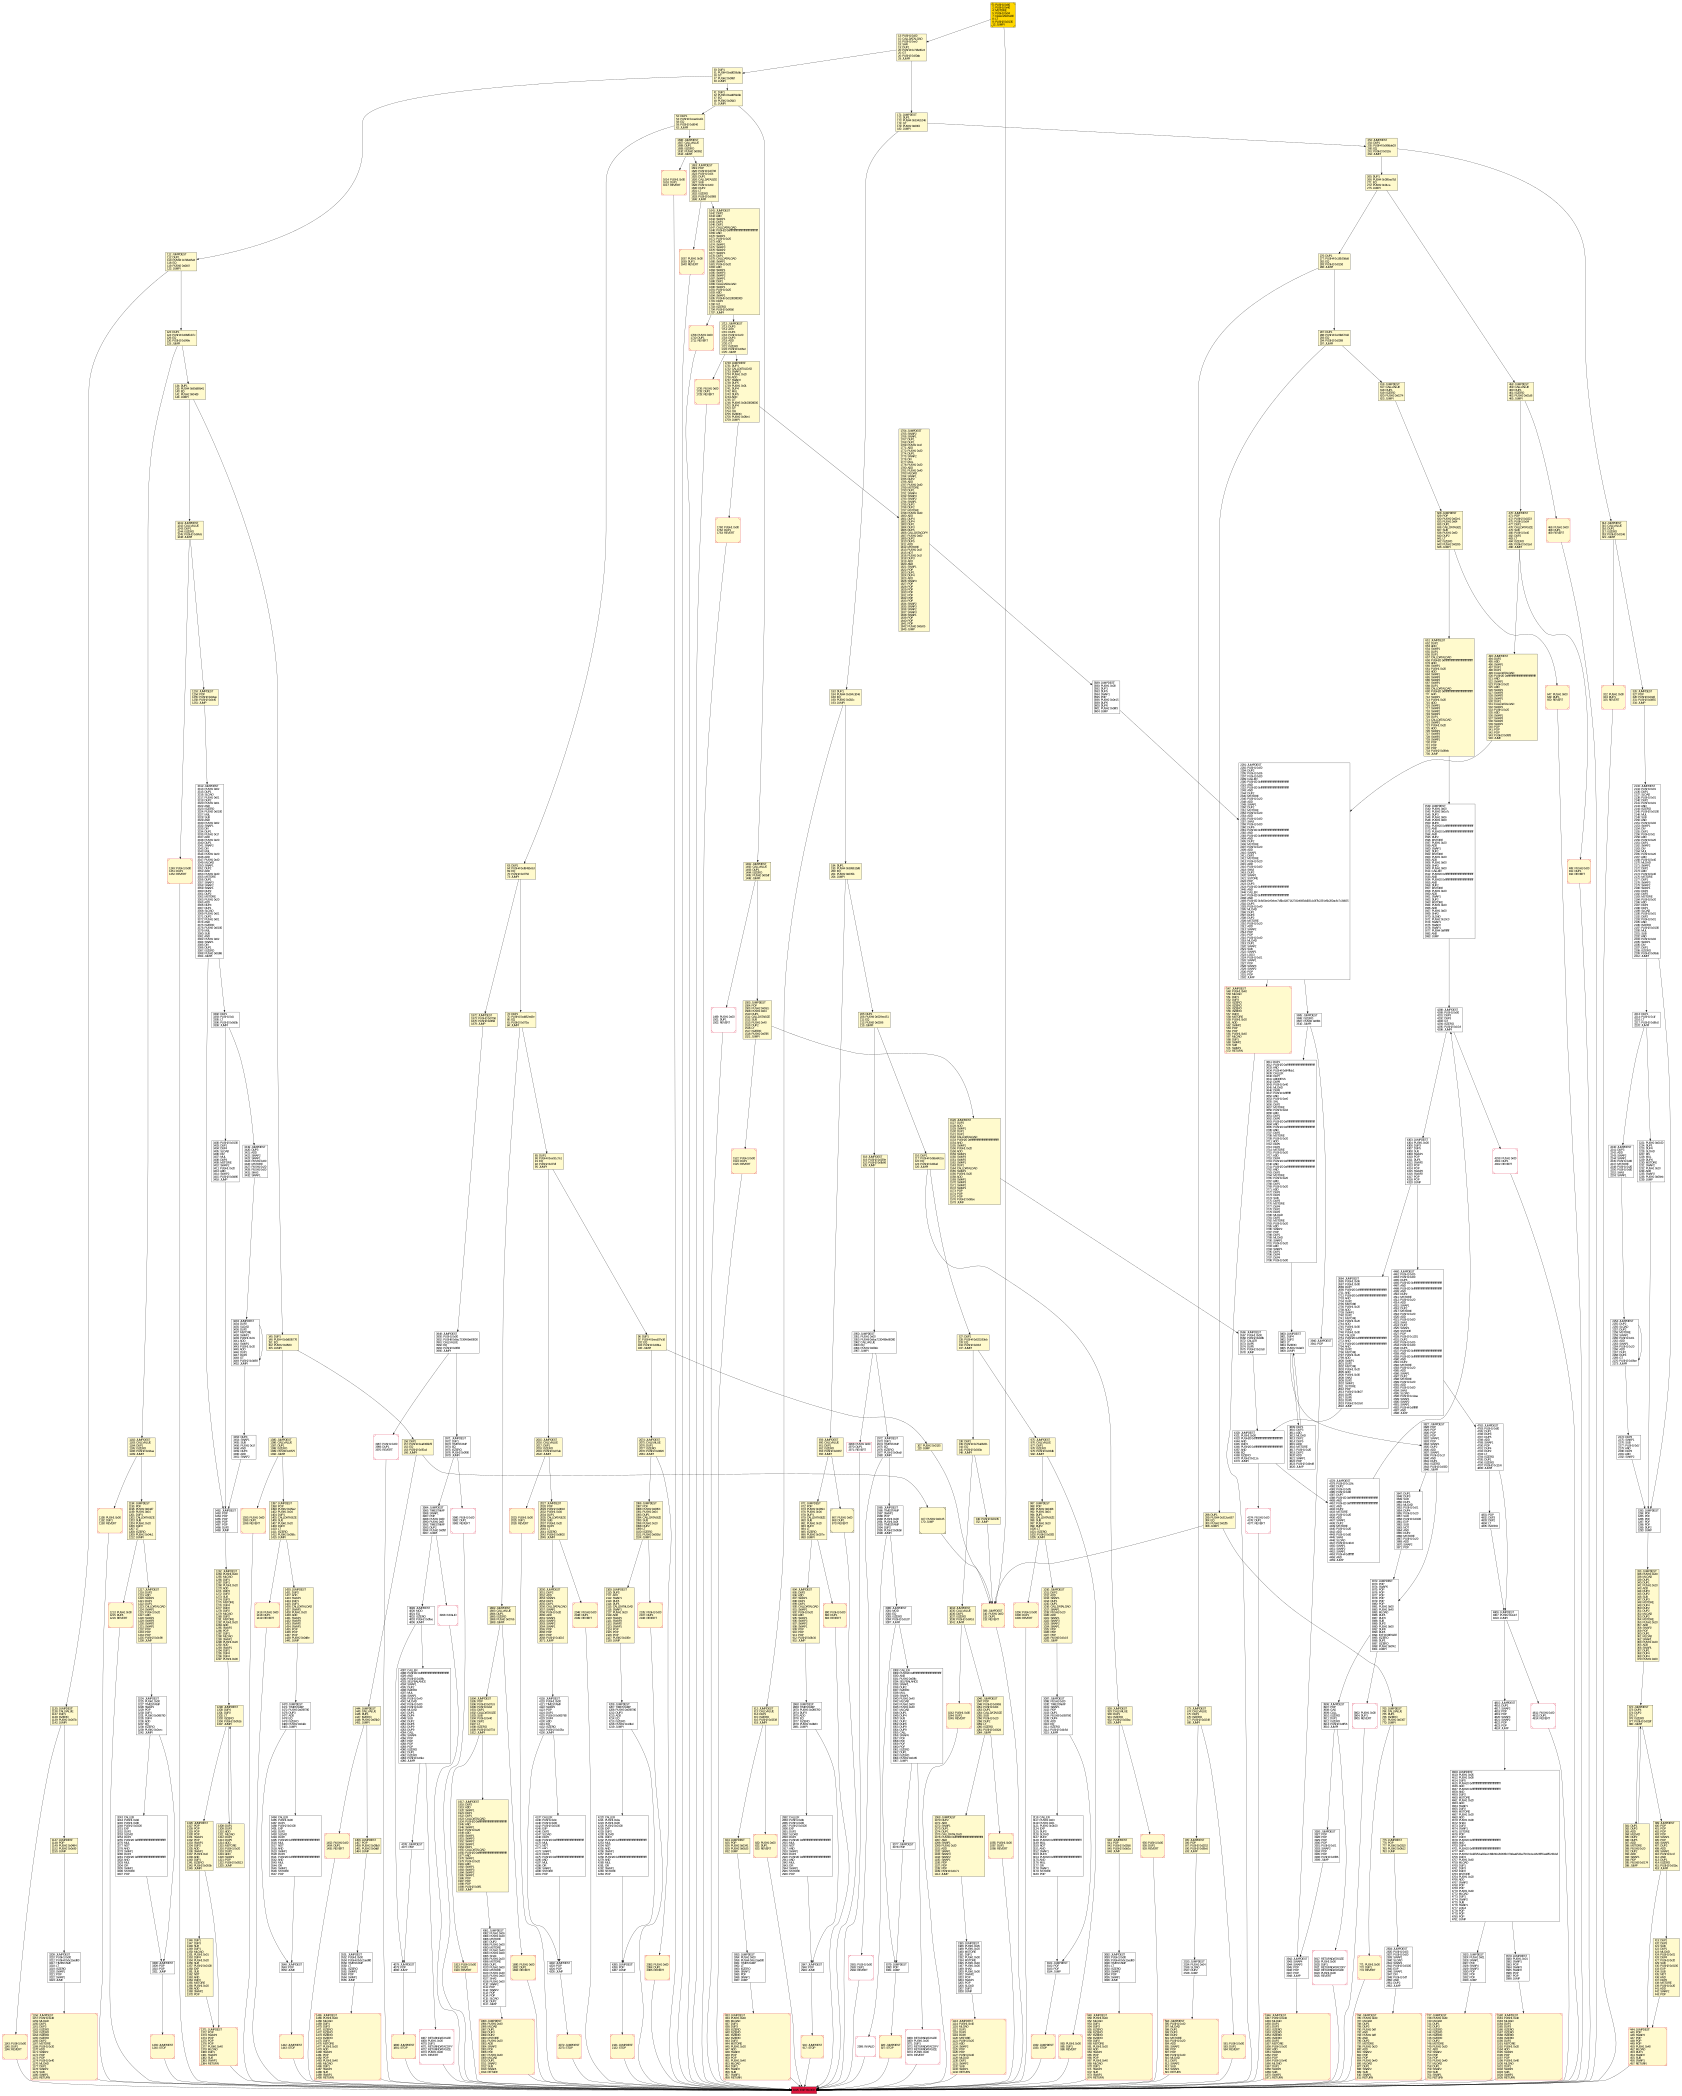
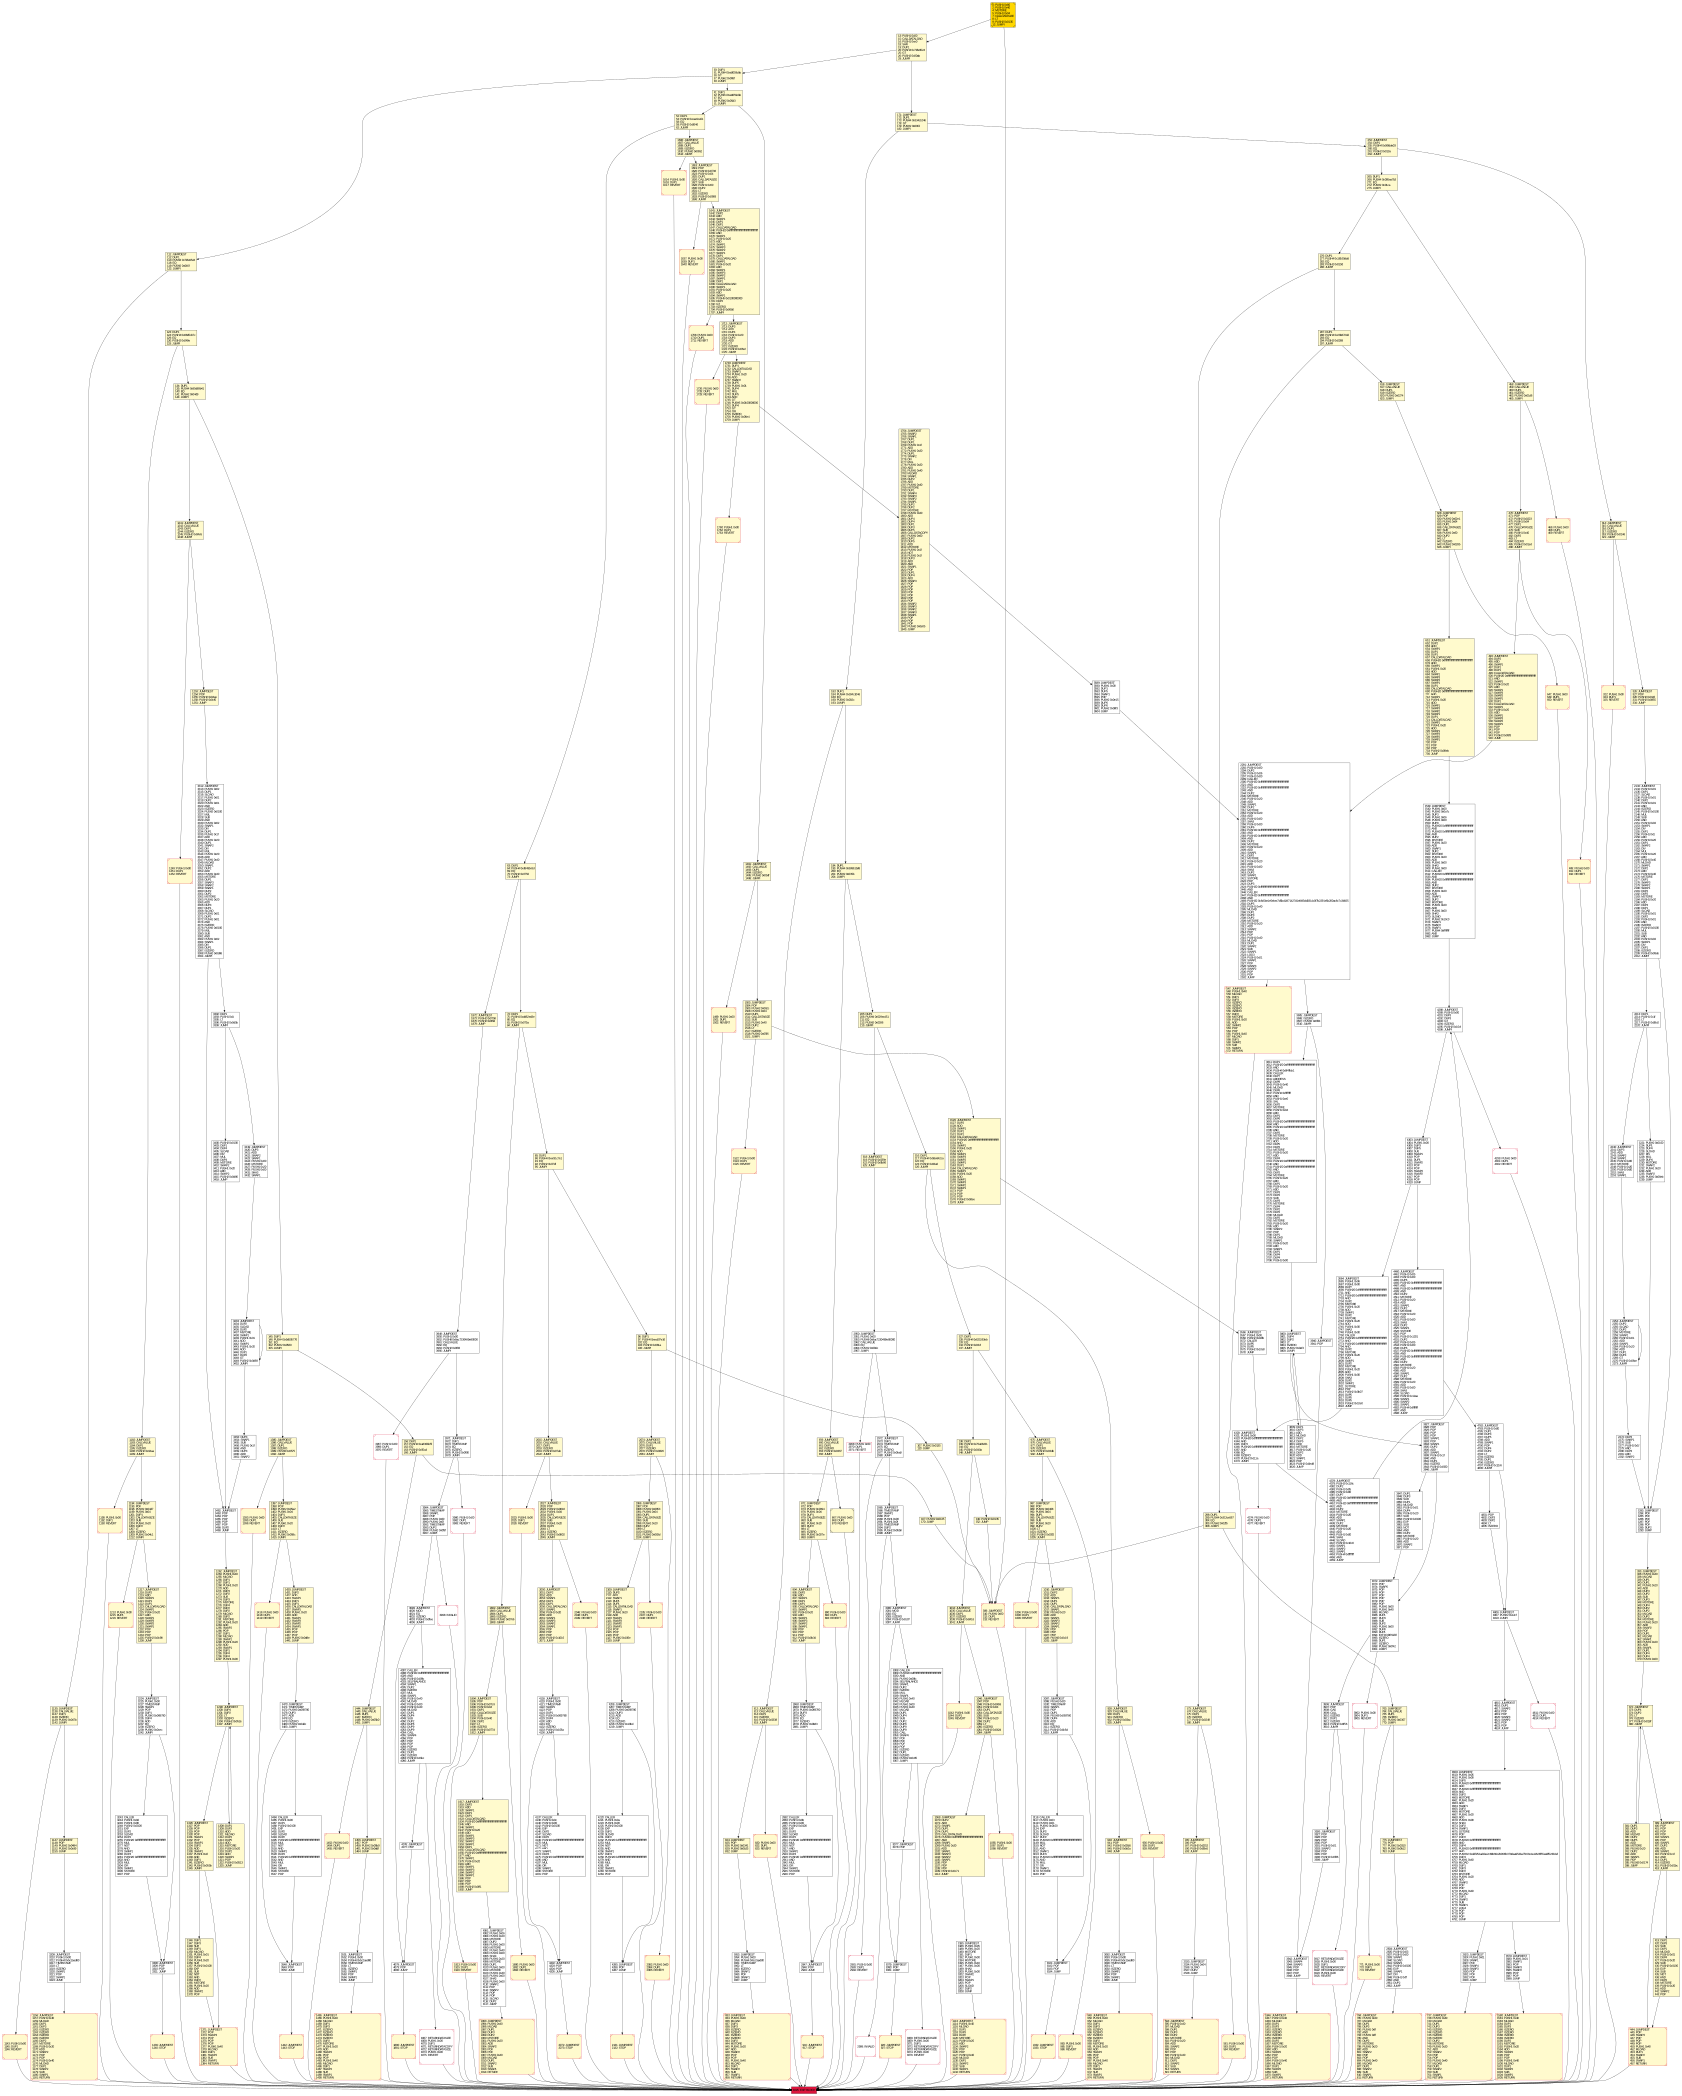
node "1499: PUSH1 0x00 1501: DUP1 1502: REVERT": fillcolor white -> lemonchiffon
node "167: PUSH2 0x0135 170: JUMP": shape Msquare -> box
